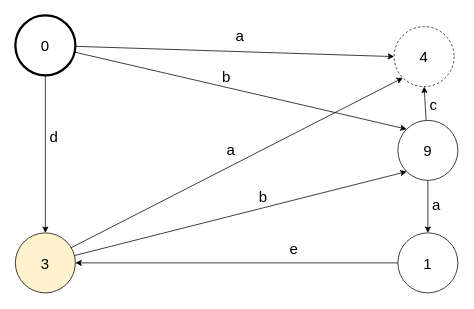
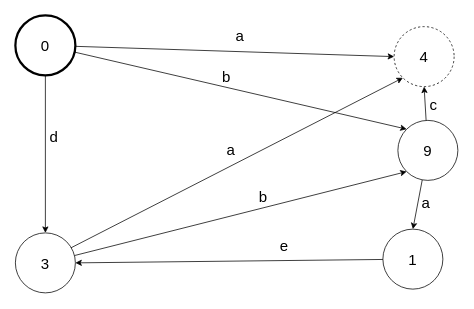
node "3": fillcolor #fff2cc -> #ffffff
node "1": moved (428, 263) -> (413, 259)
